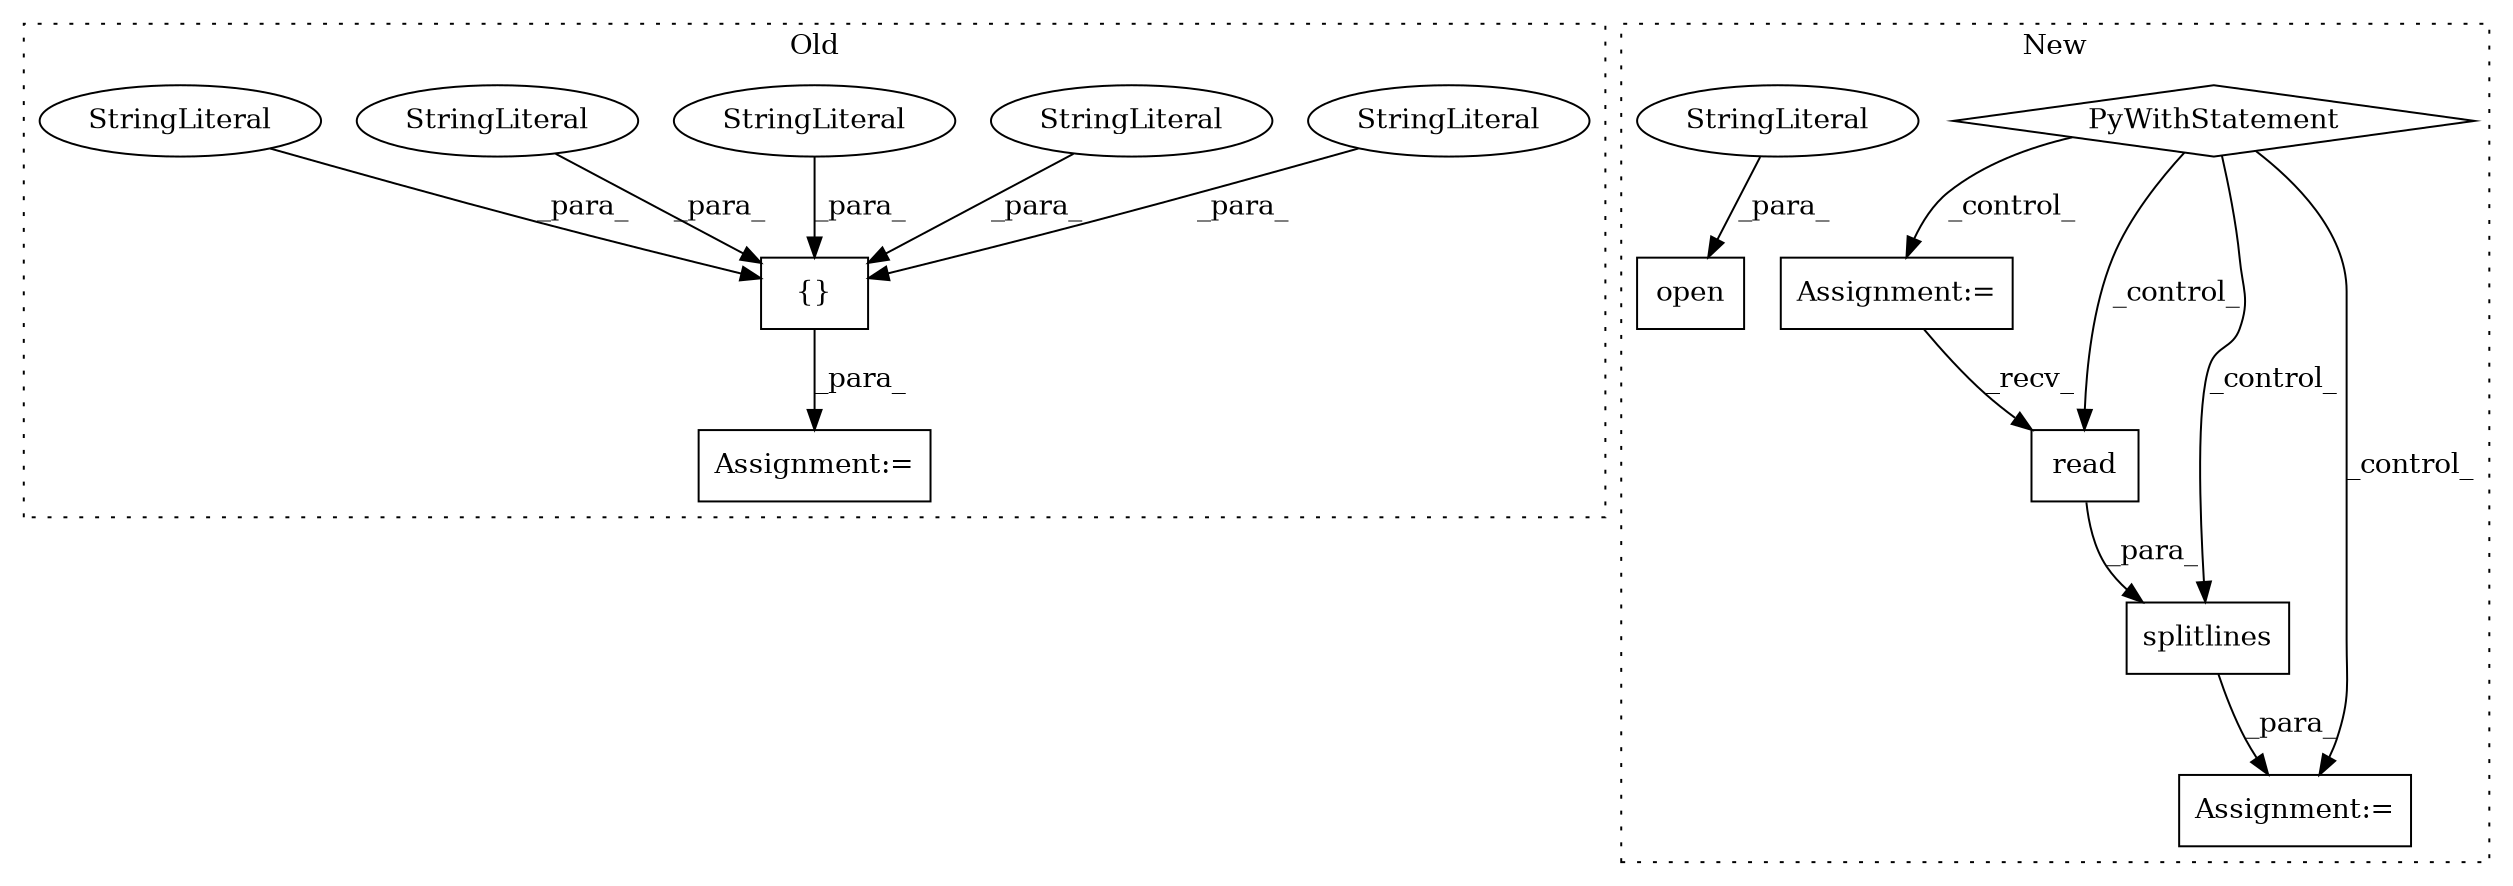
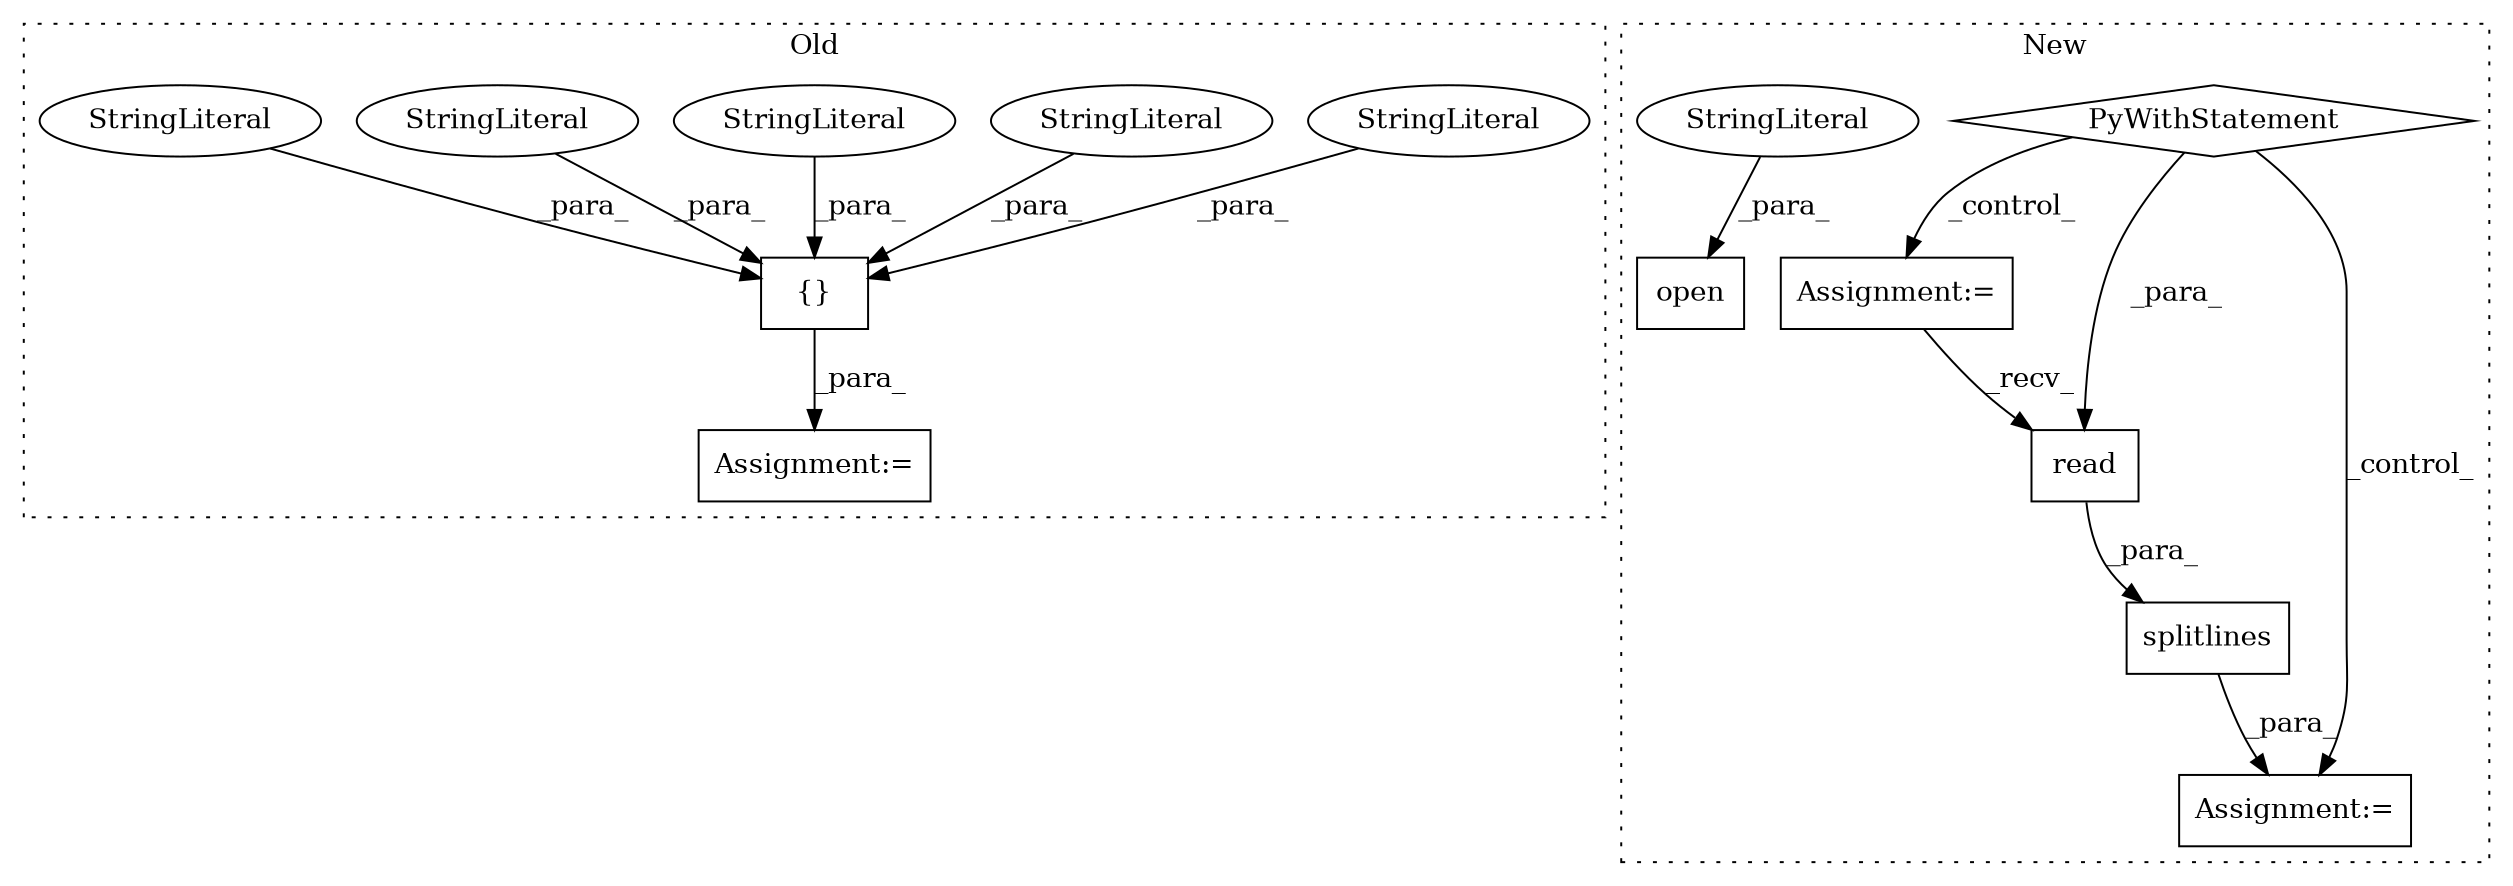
edge "PyWithStatement" -> "read": label "_control_" -> "_para_"
edge "PyWithStatement" -> "splitlines": removed, label "_control_"
